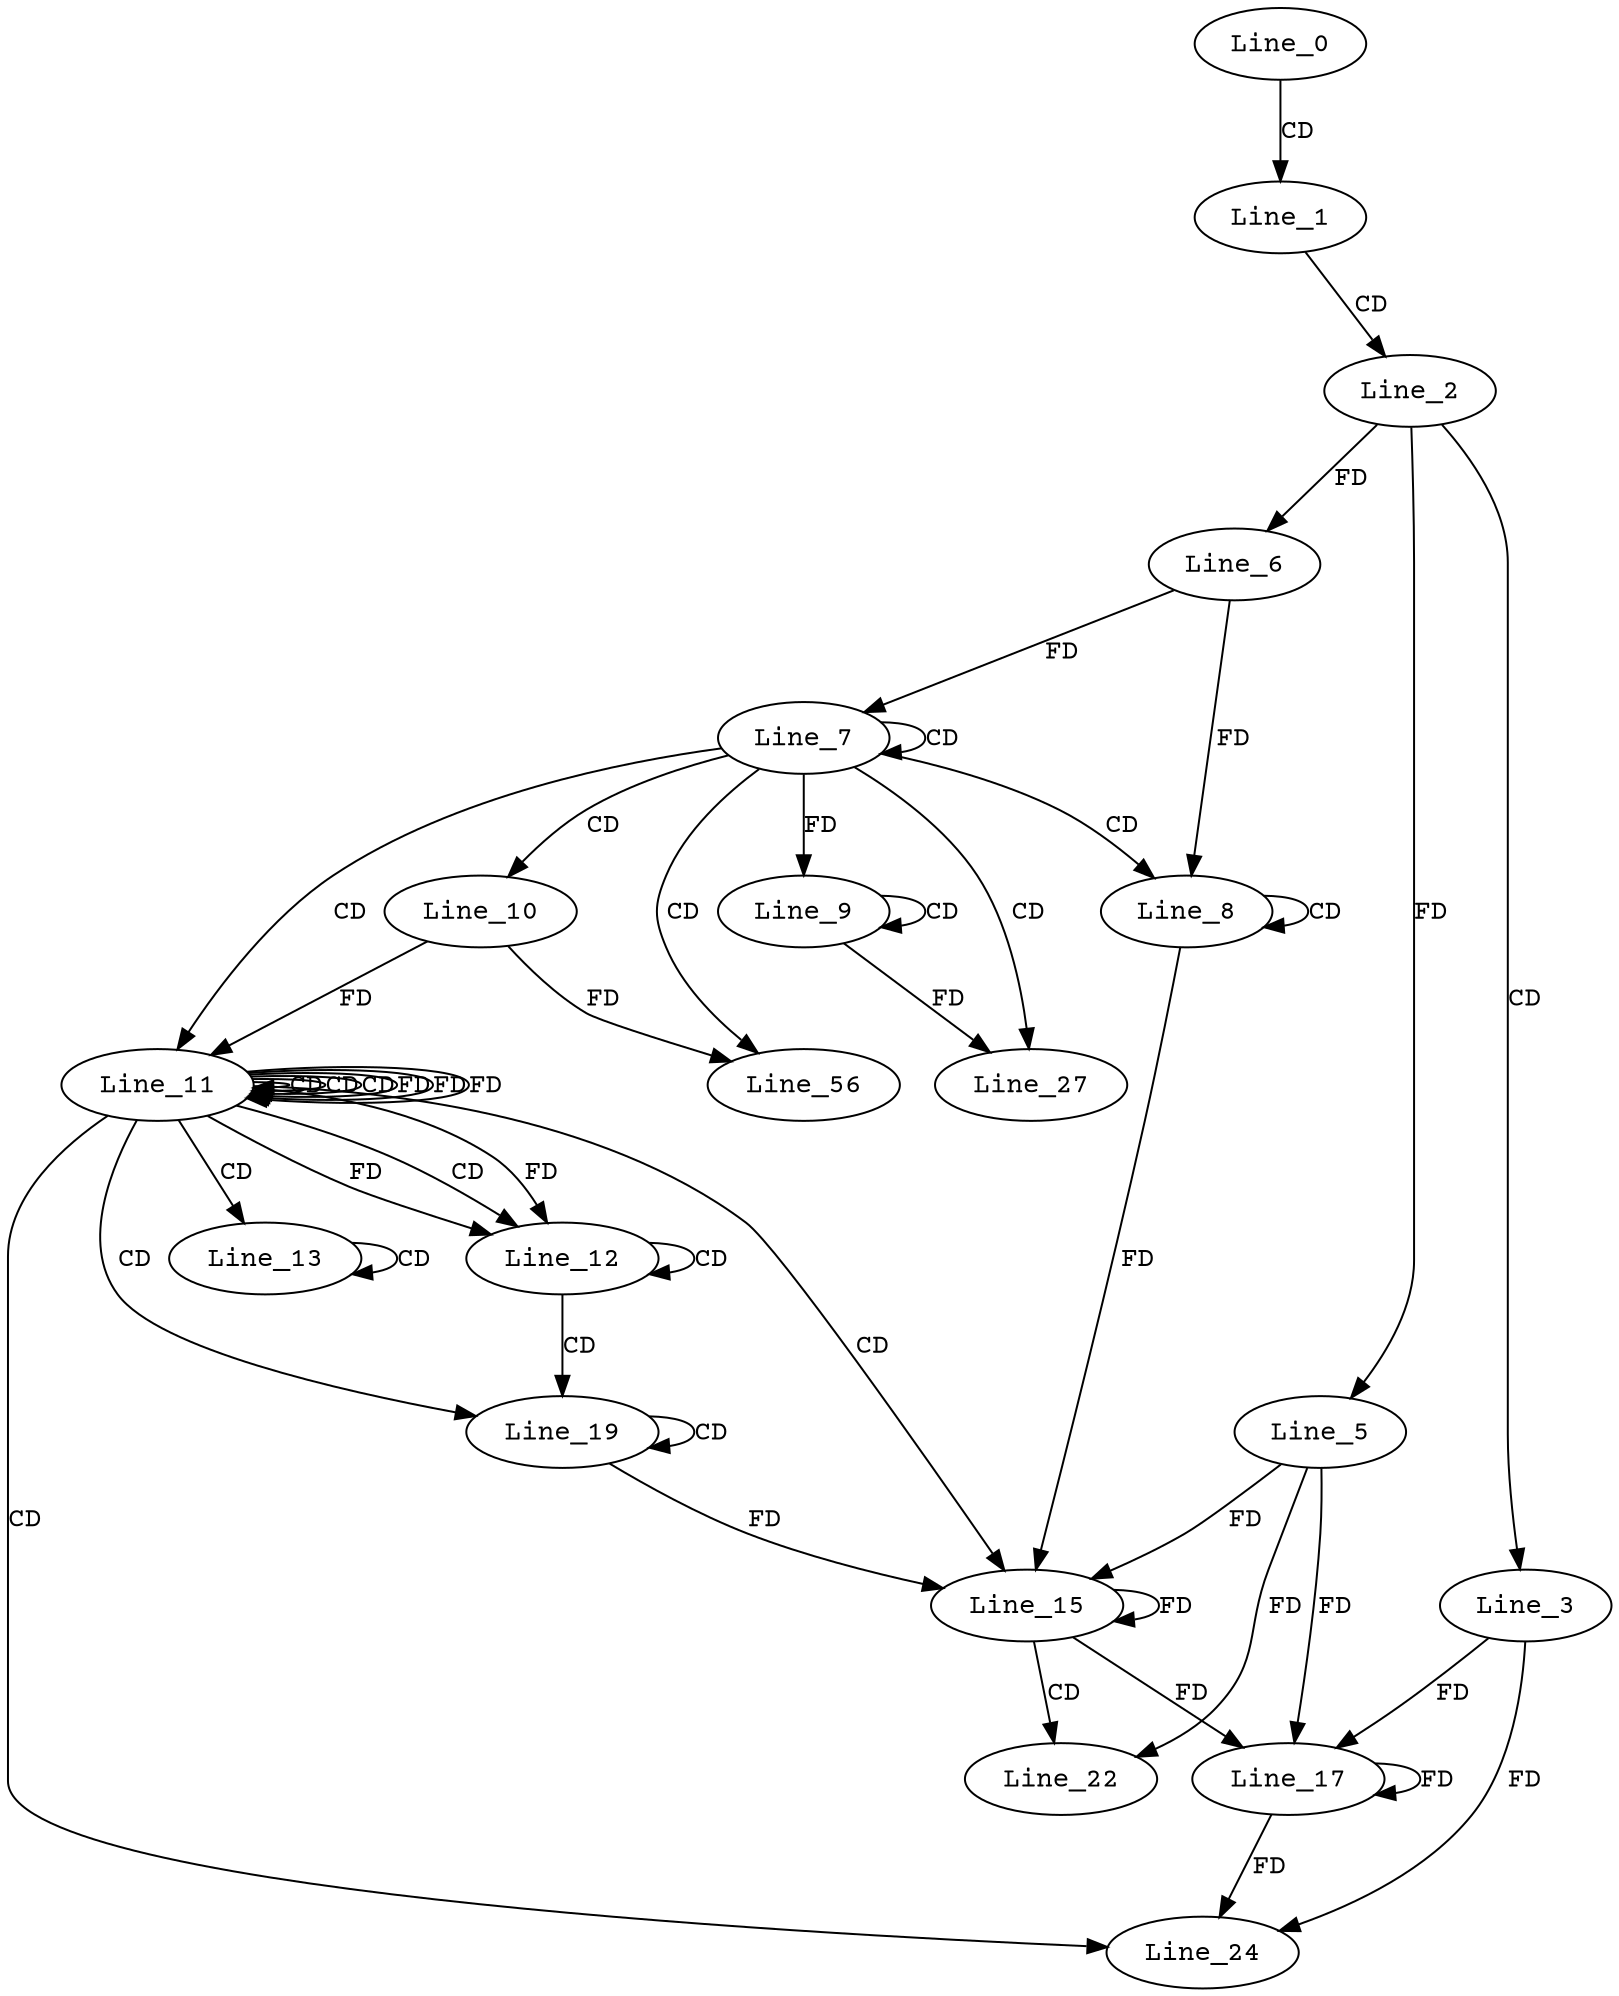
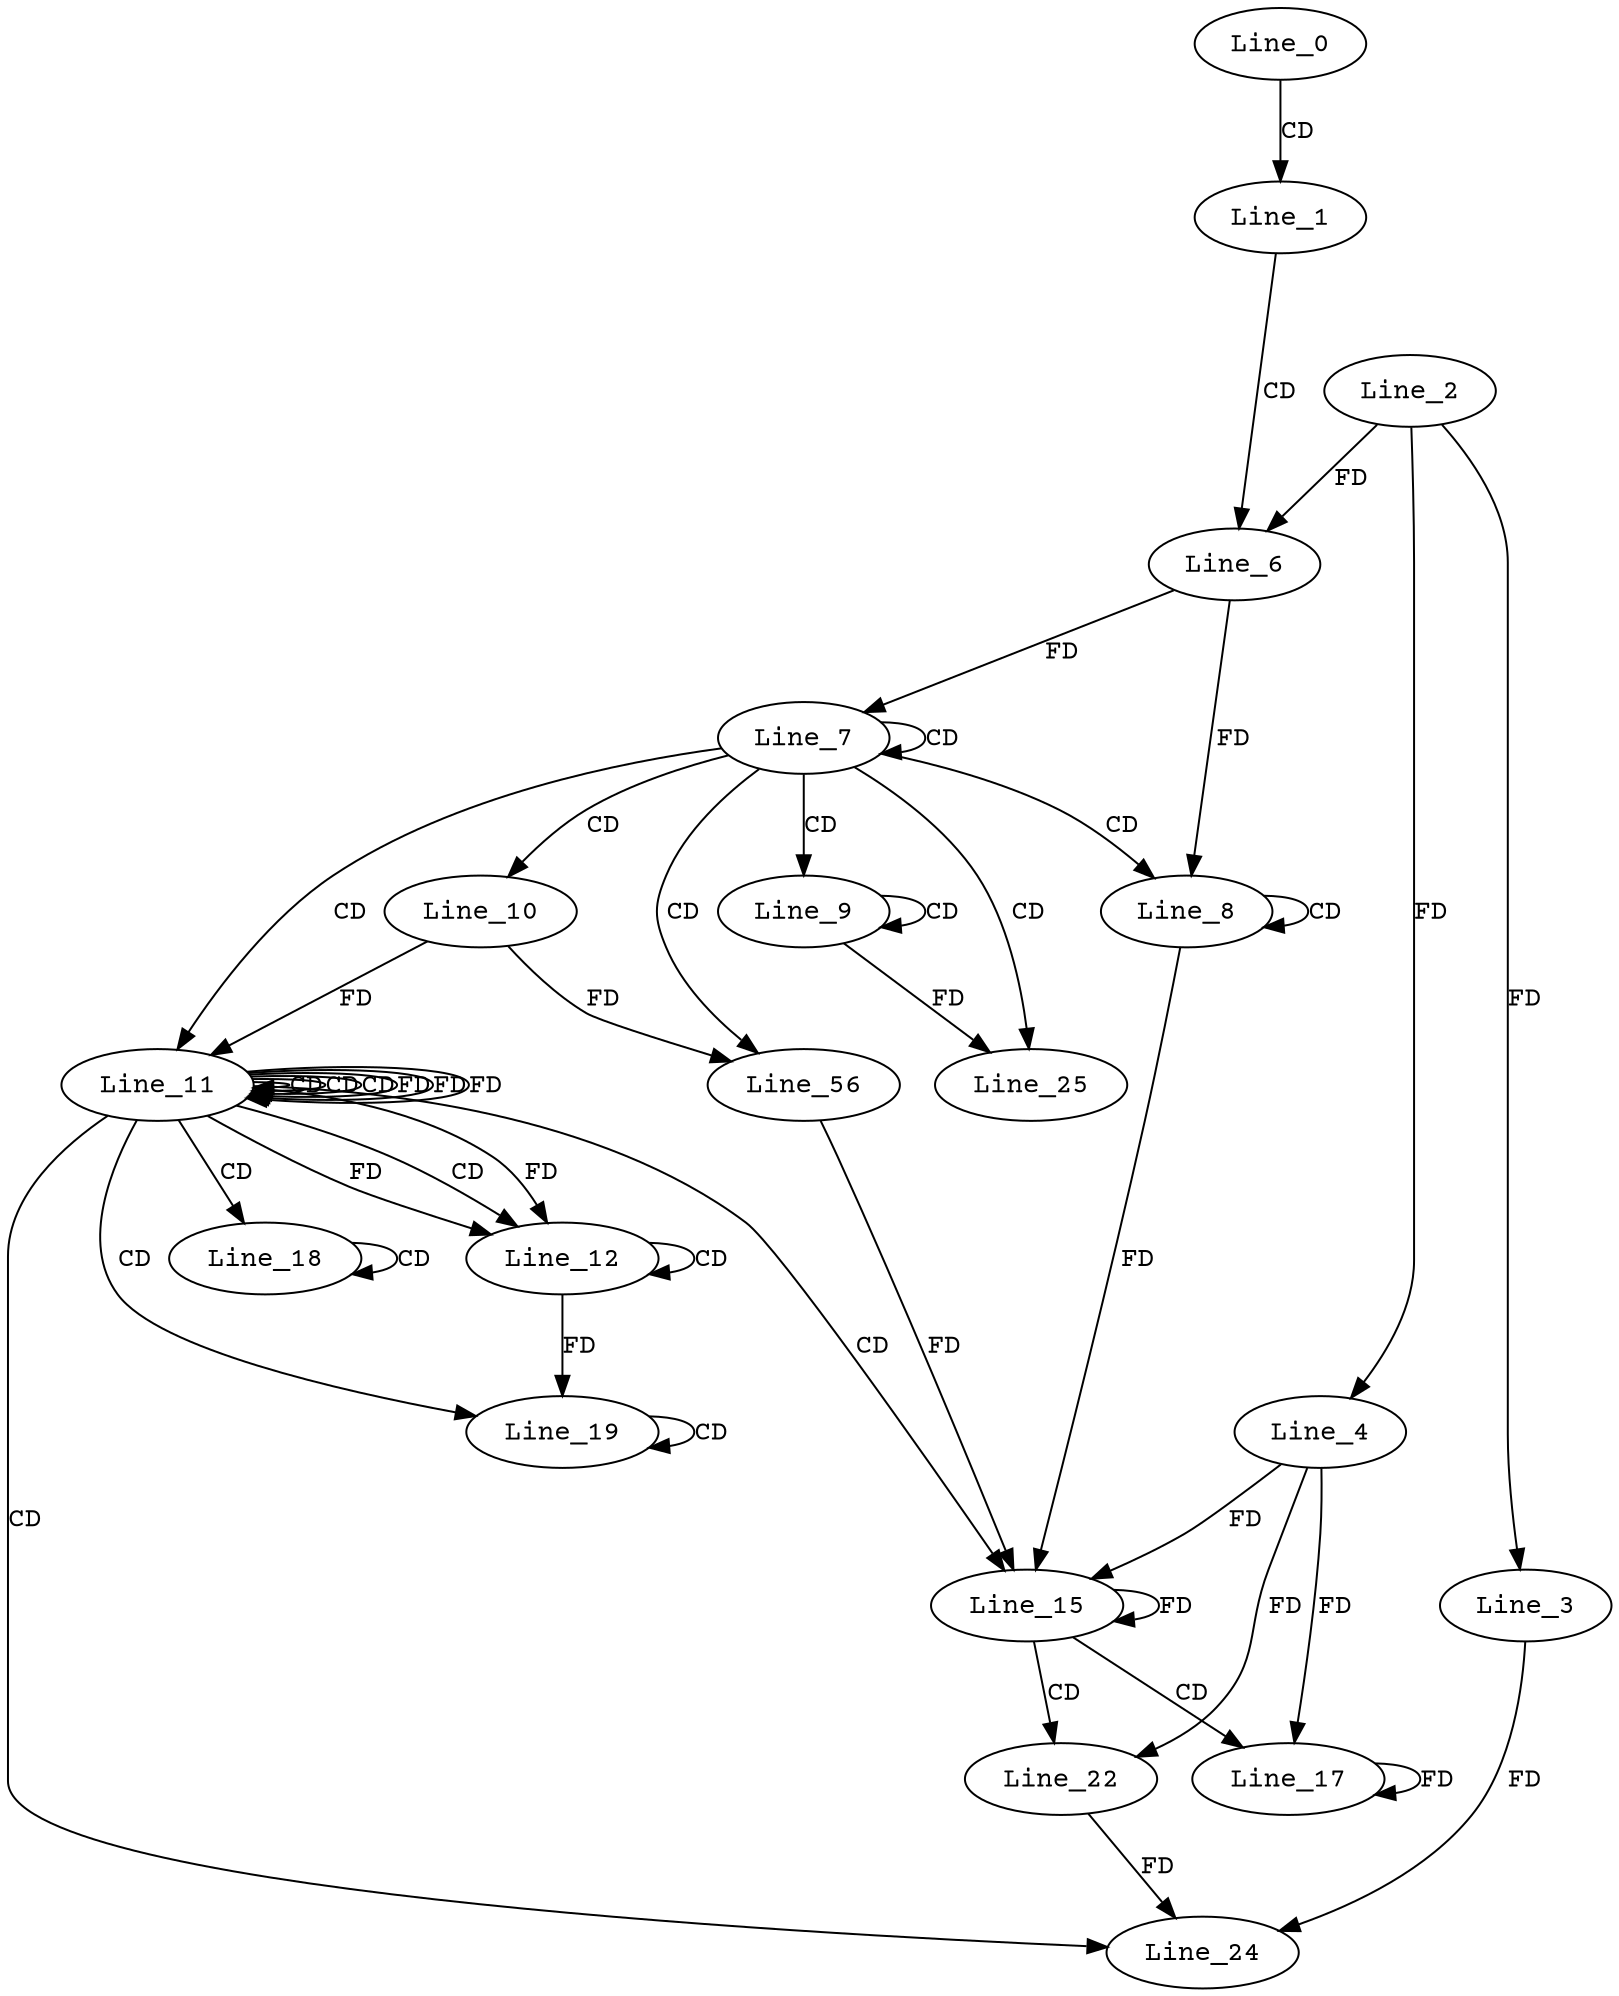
edge "Line_1" -> "Line_2": now "Line_1" -> "Line_6"
edge "Line_7" -> "Line_9": label "FD" -> "CD"
edge "Line_2" -> "Line_3": label "CD" -> "FD"
node "Line_27": label "Line_27" -> "Line_25"
node "Line_13": label "Line_13" -> "Line_18"
edge "Line_12" -> "Line_19": label "CD" -> "FD"
node "Line_5": label "Line_5" -> "Line_4"
edge "Line_19" -> "Line_15": now "Line_56" -> "Line_15"
edge "Line_3" -> "Line_17": removed, label "FD"
edge "Line_15" -> "Line_17": label "FD" -> "CD"
edge "Line_17" -> "Line_24": now "Line_22" -> "Line_24"
